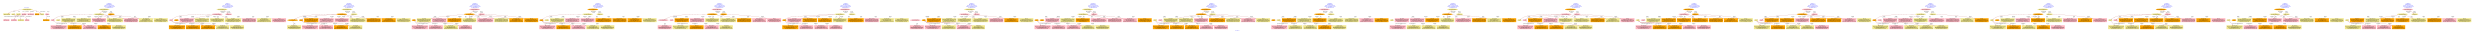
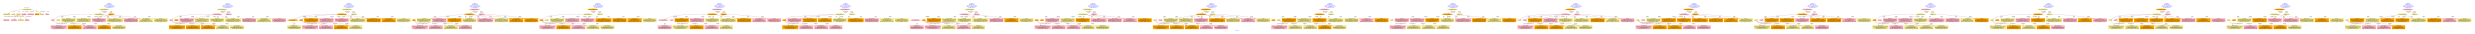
node "Object Work Type": removed
